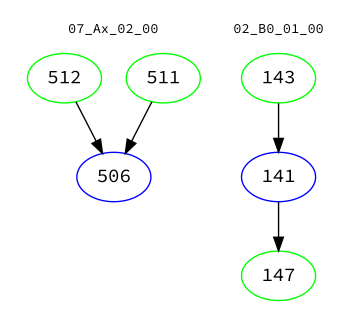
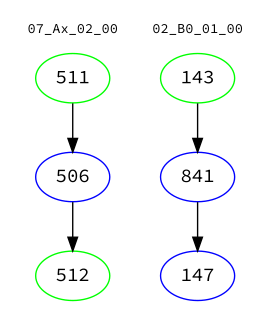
edge "512" -> "506": reversed
node "141": label "141" -> "841"
node "147": color green -> blue
